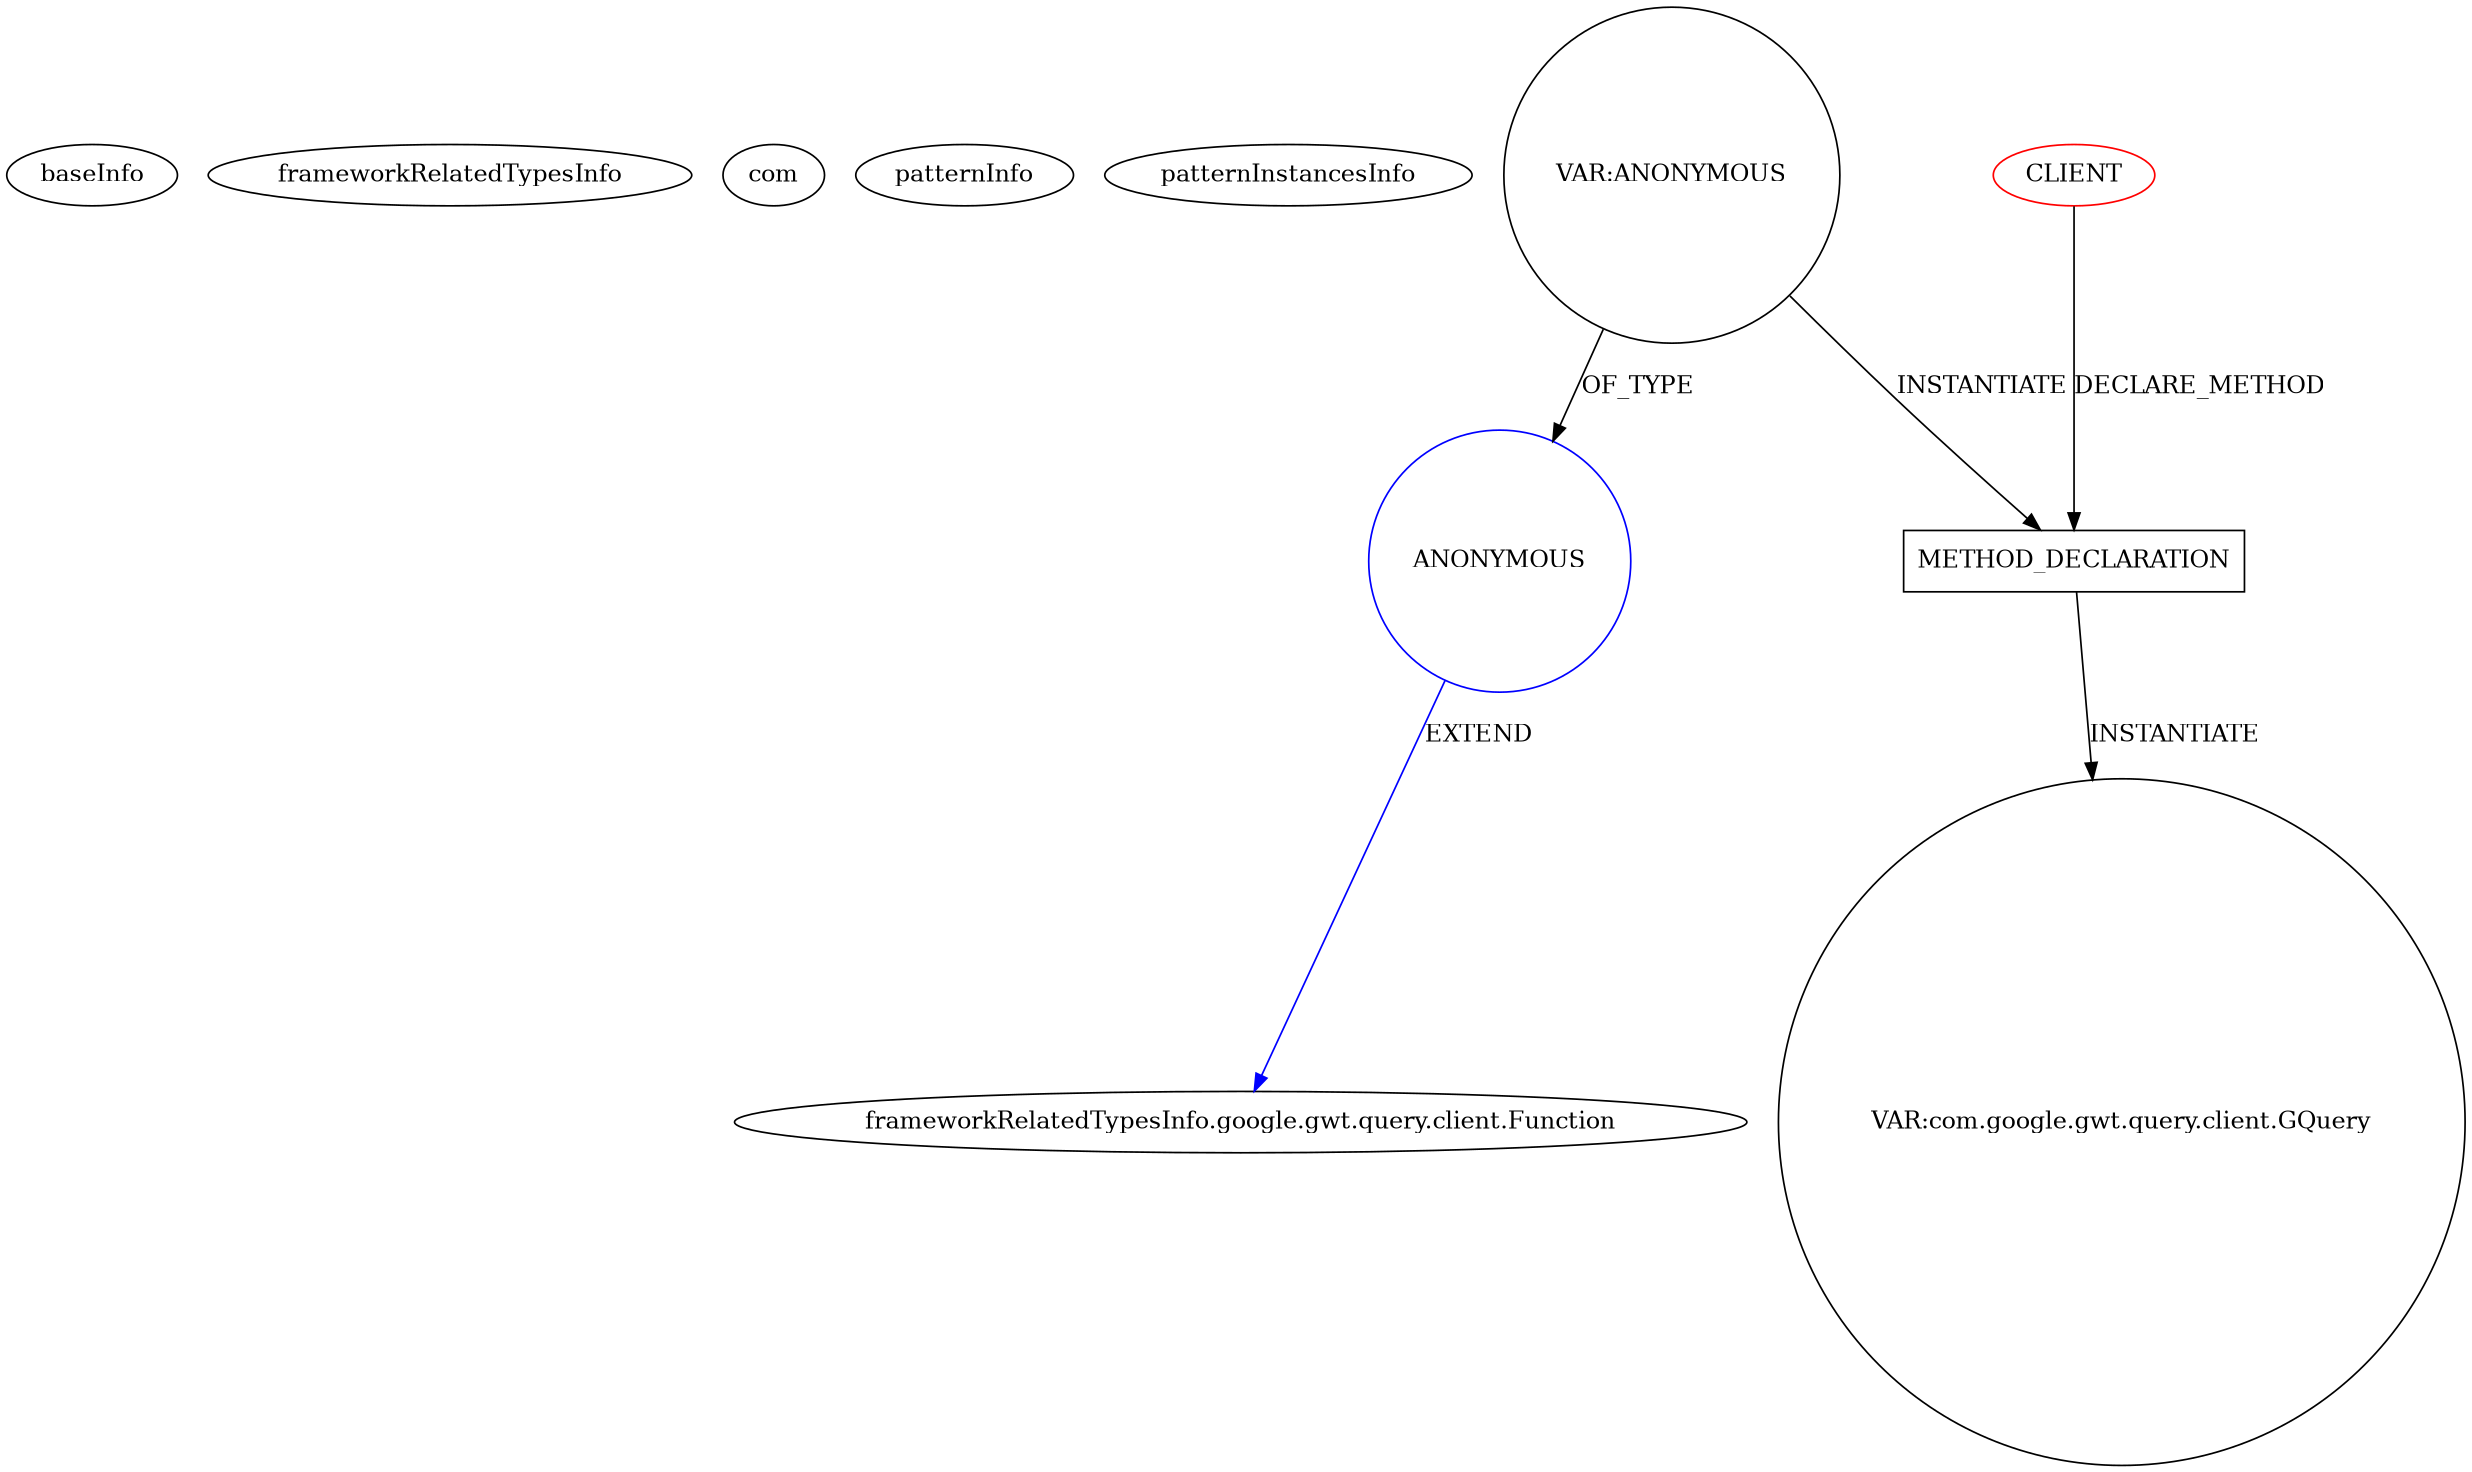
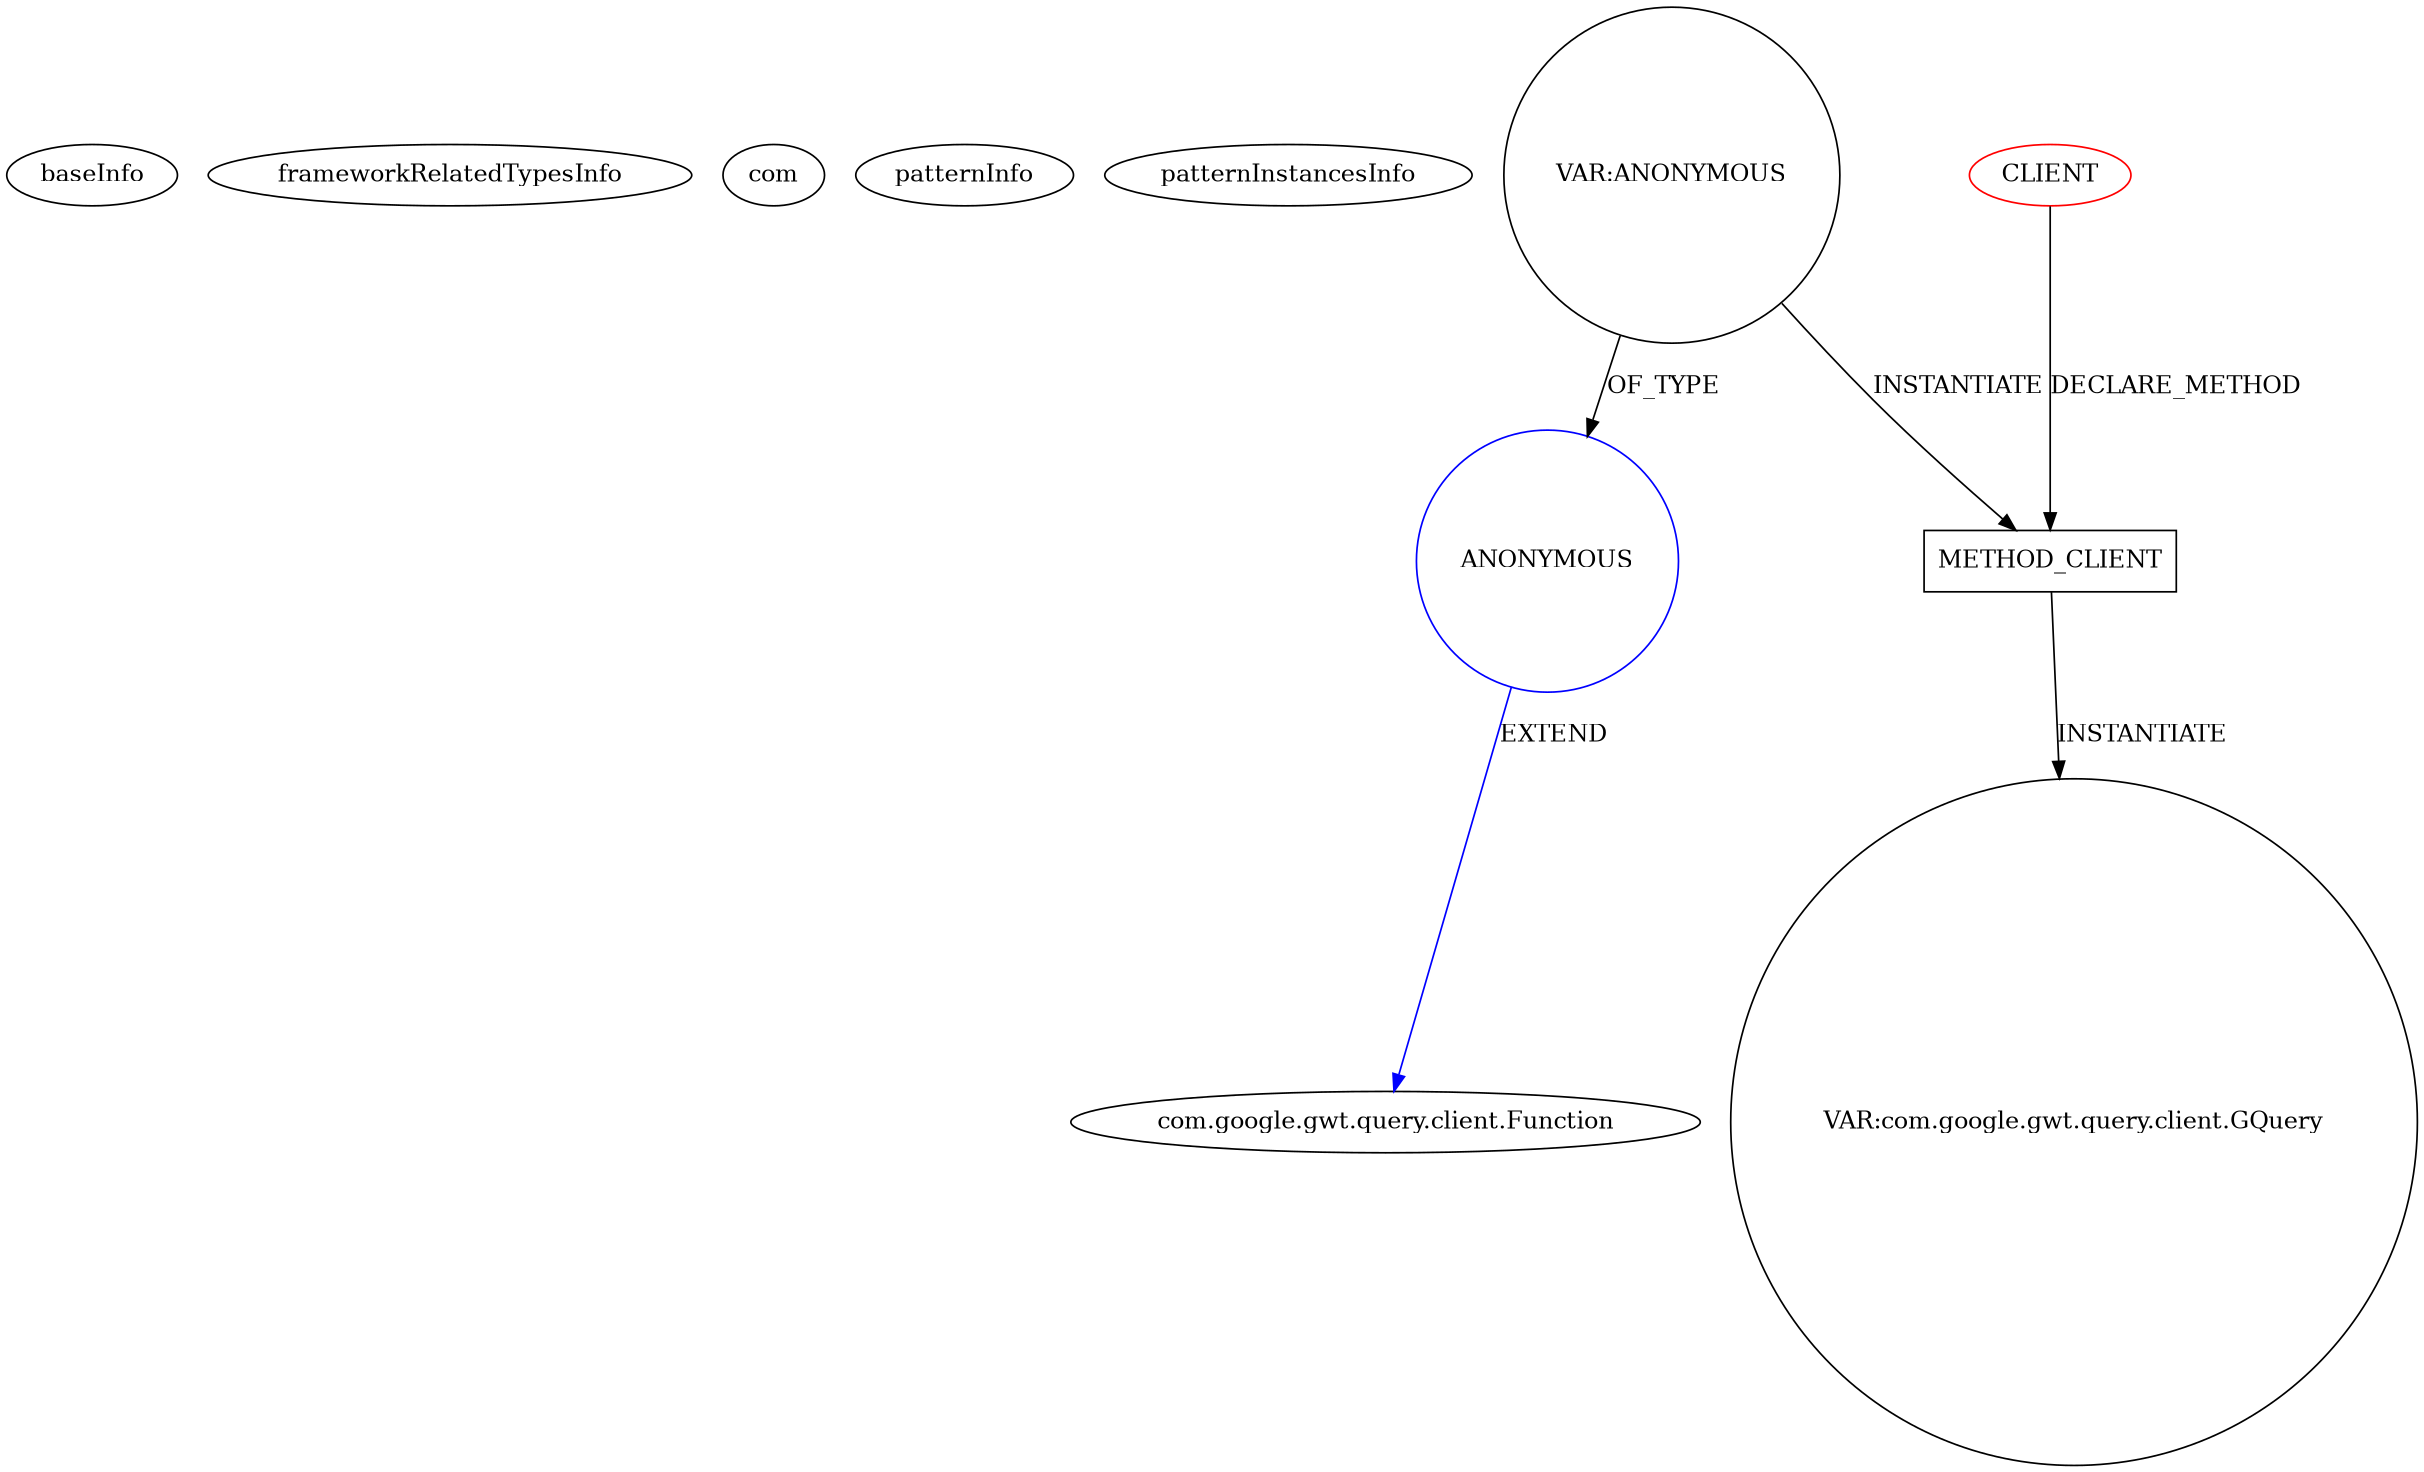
node "METHOD_DECLARATION": label "METHOD_DECLARATION" -> "METHOD_CLIENT"
node "frameworkRelatedTypesInfo.google.gwt.query.client.Function": label "frameworkRelatedTypesInfo.google.gwt.query.client.Function" -> "com.google.gwt.query.client.Function"
